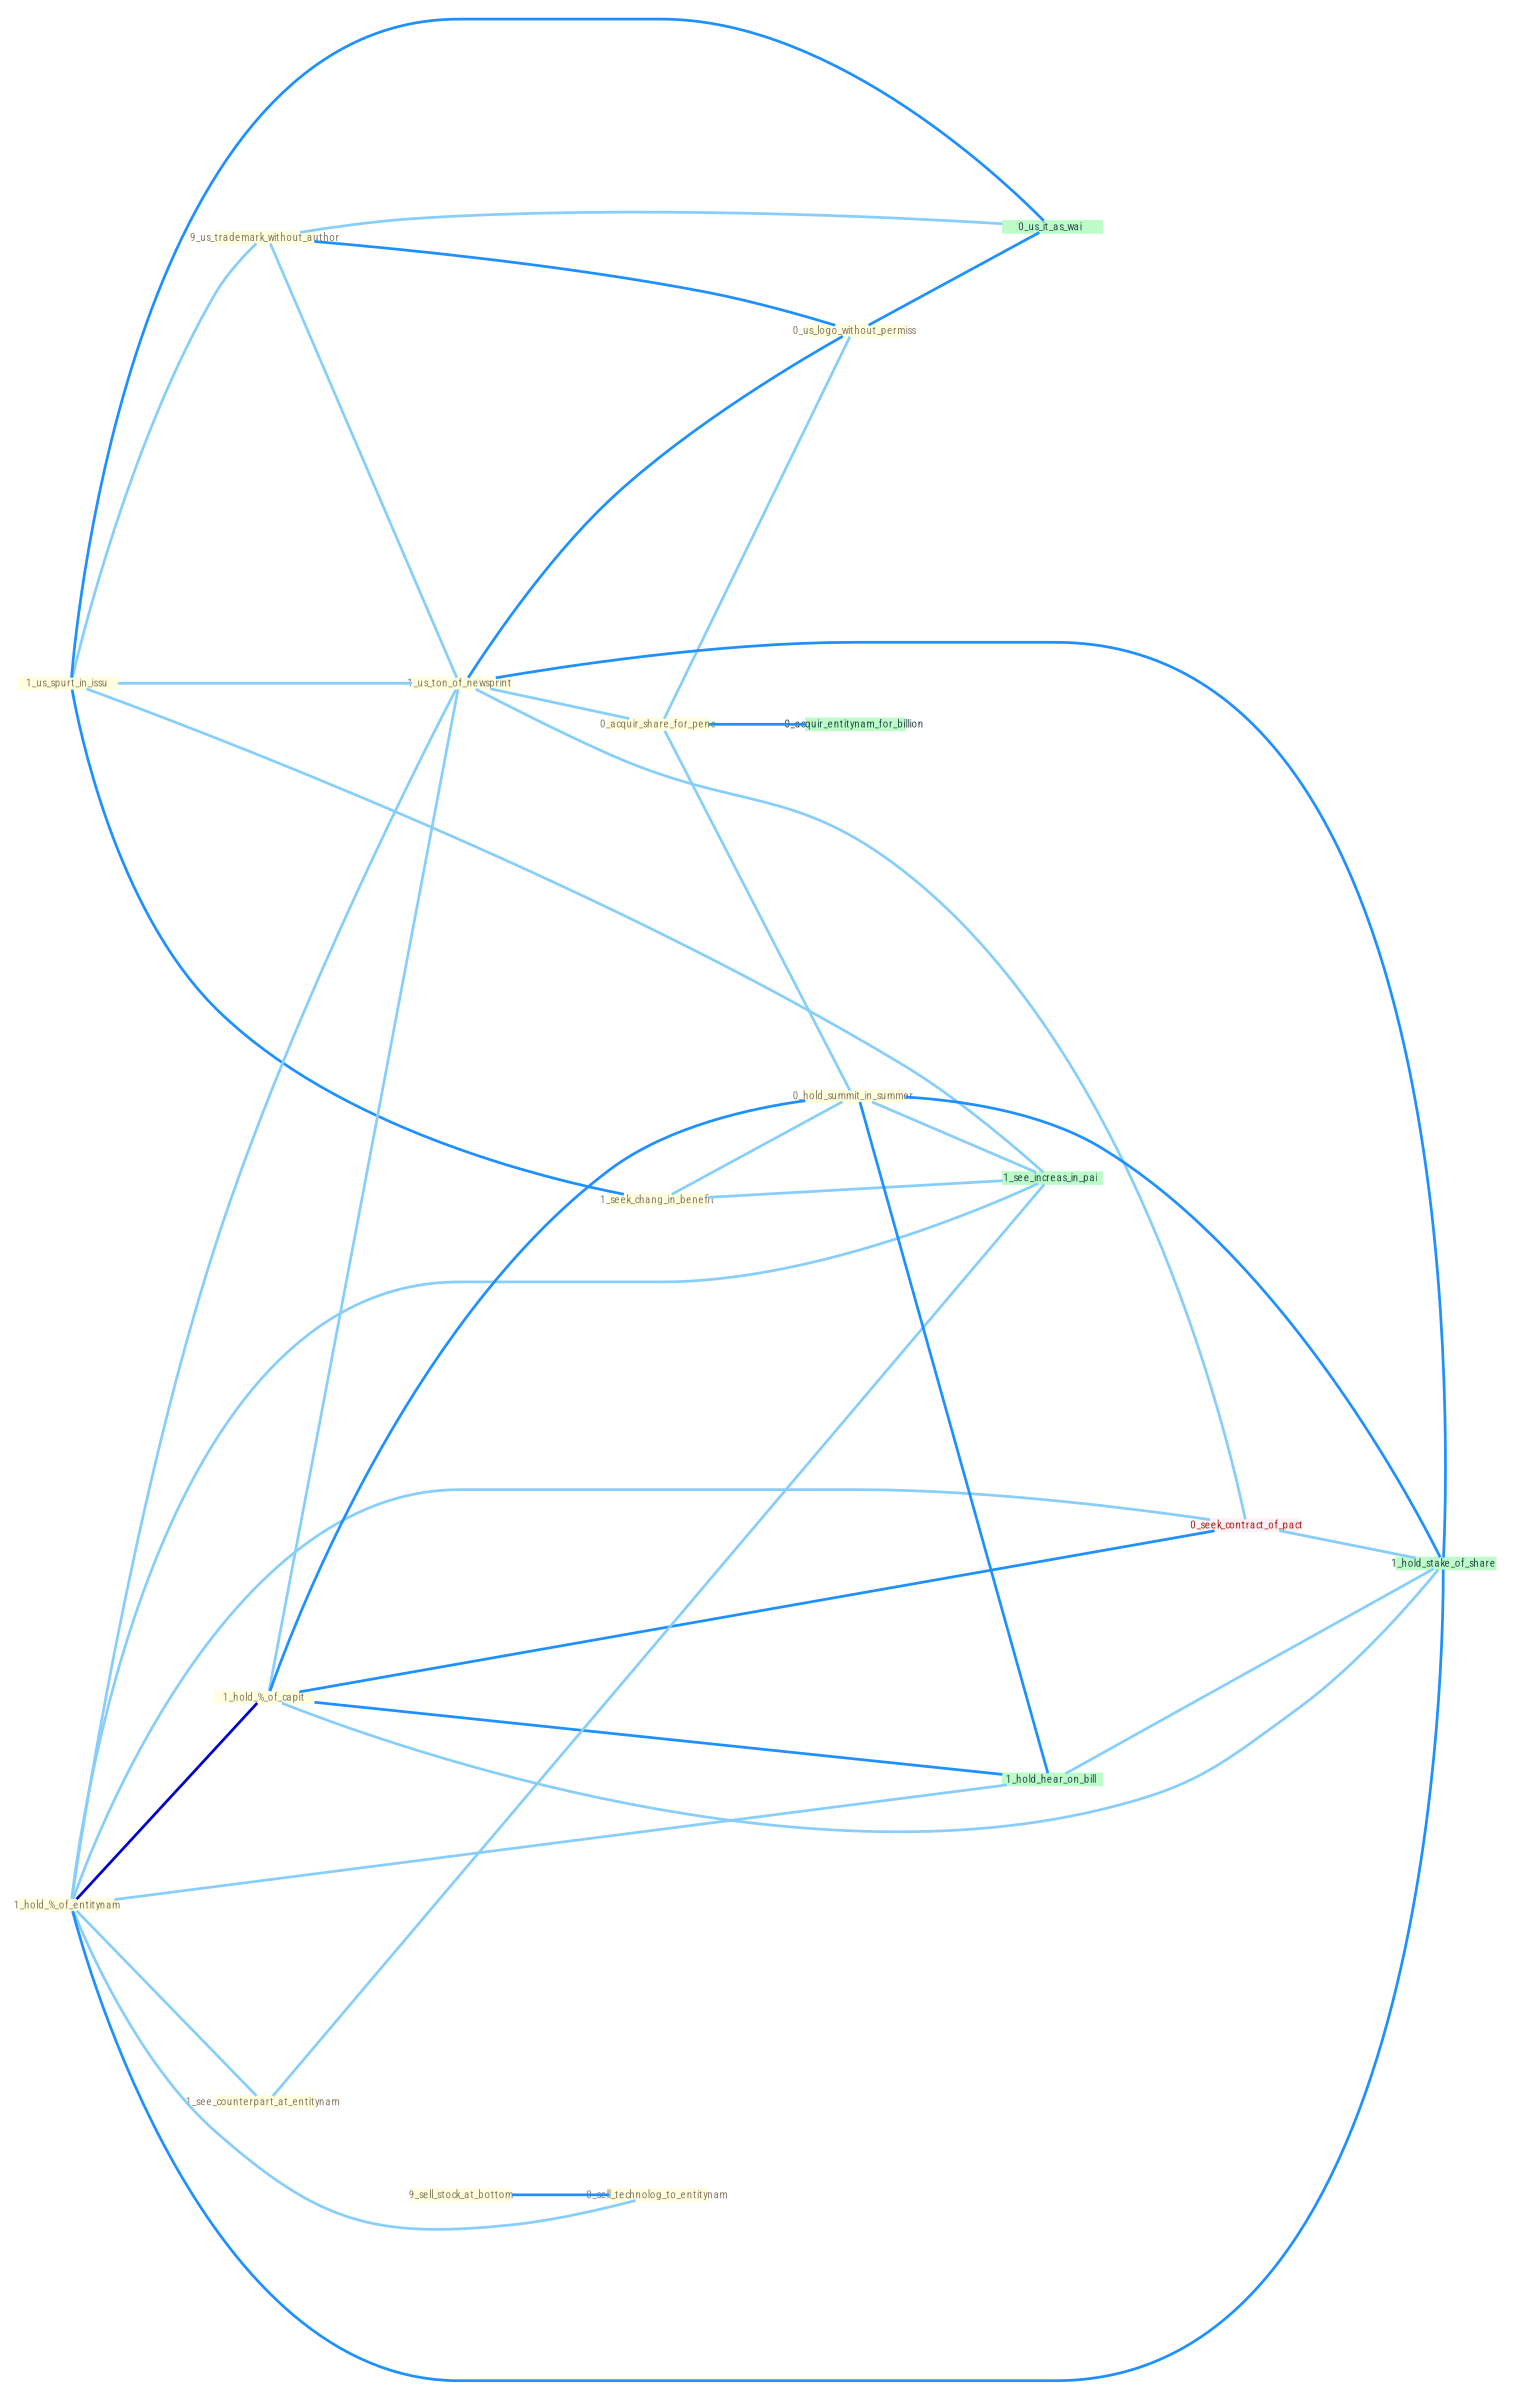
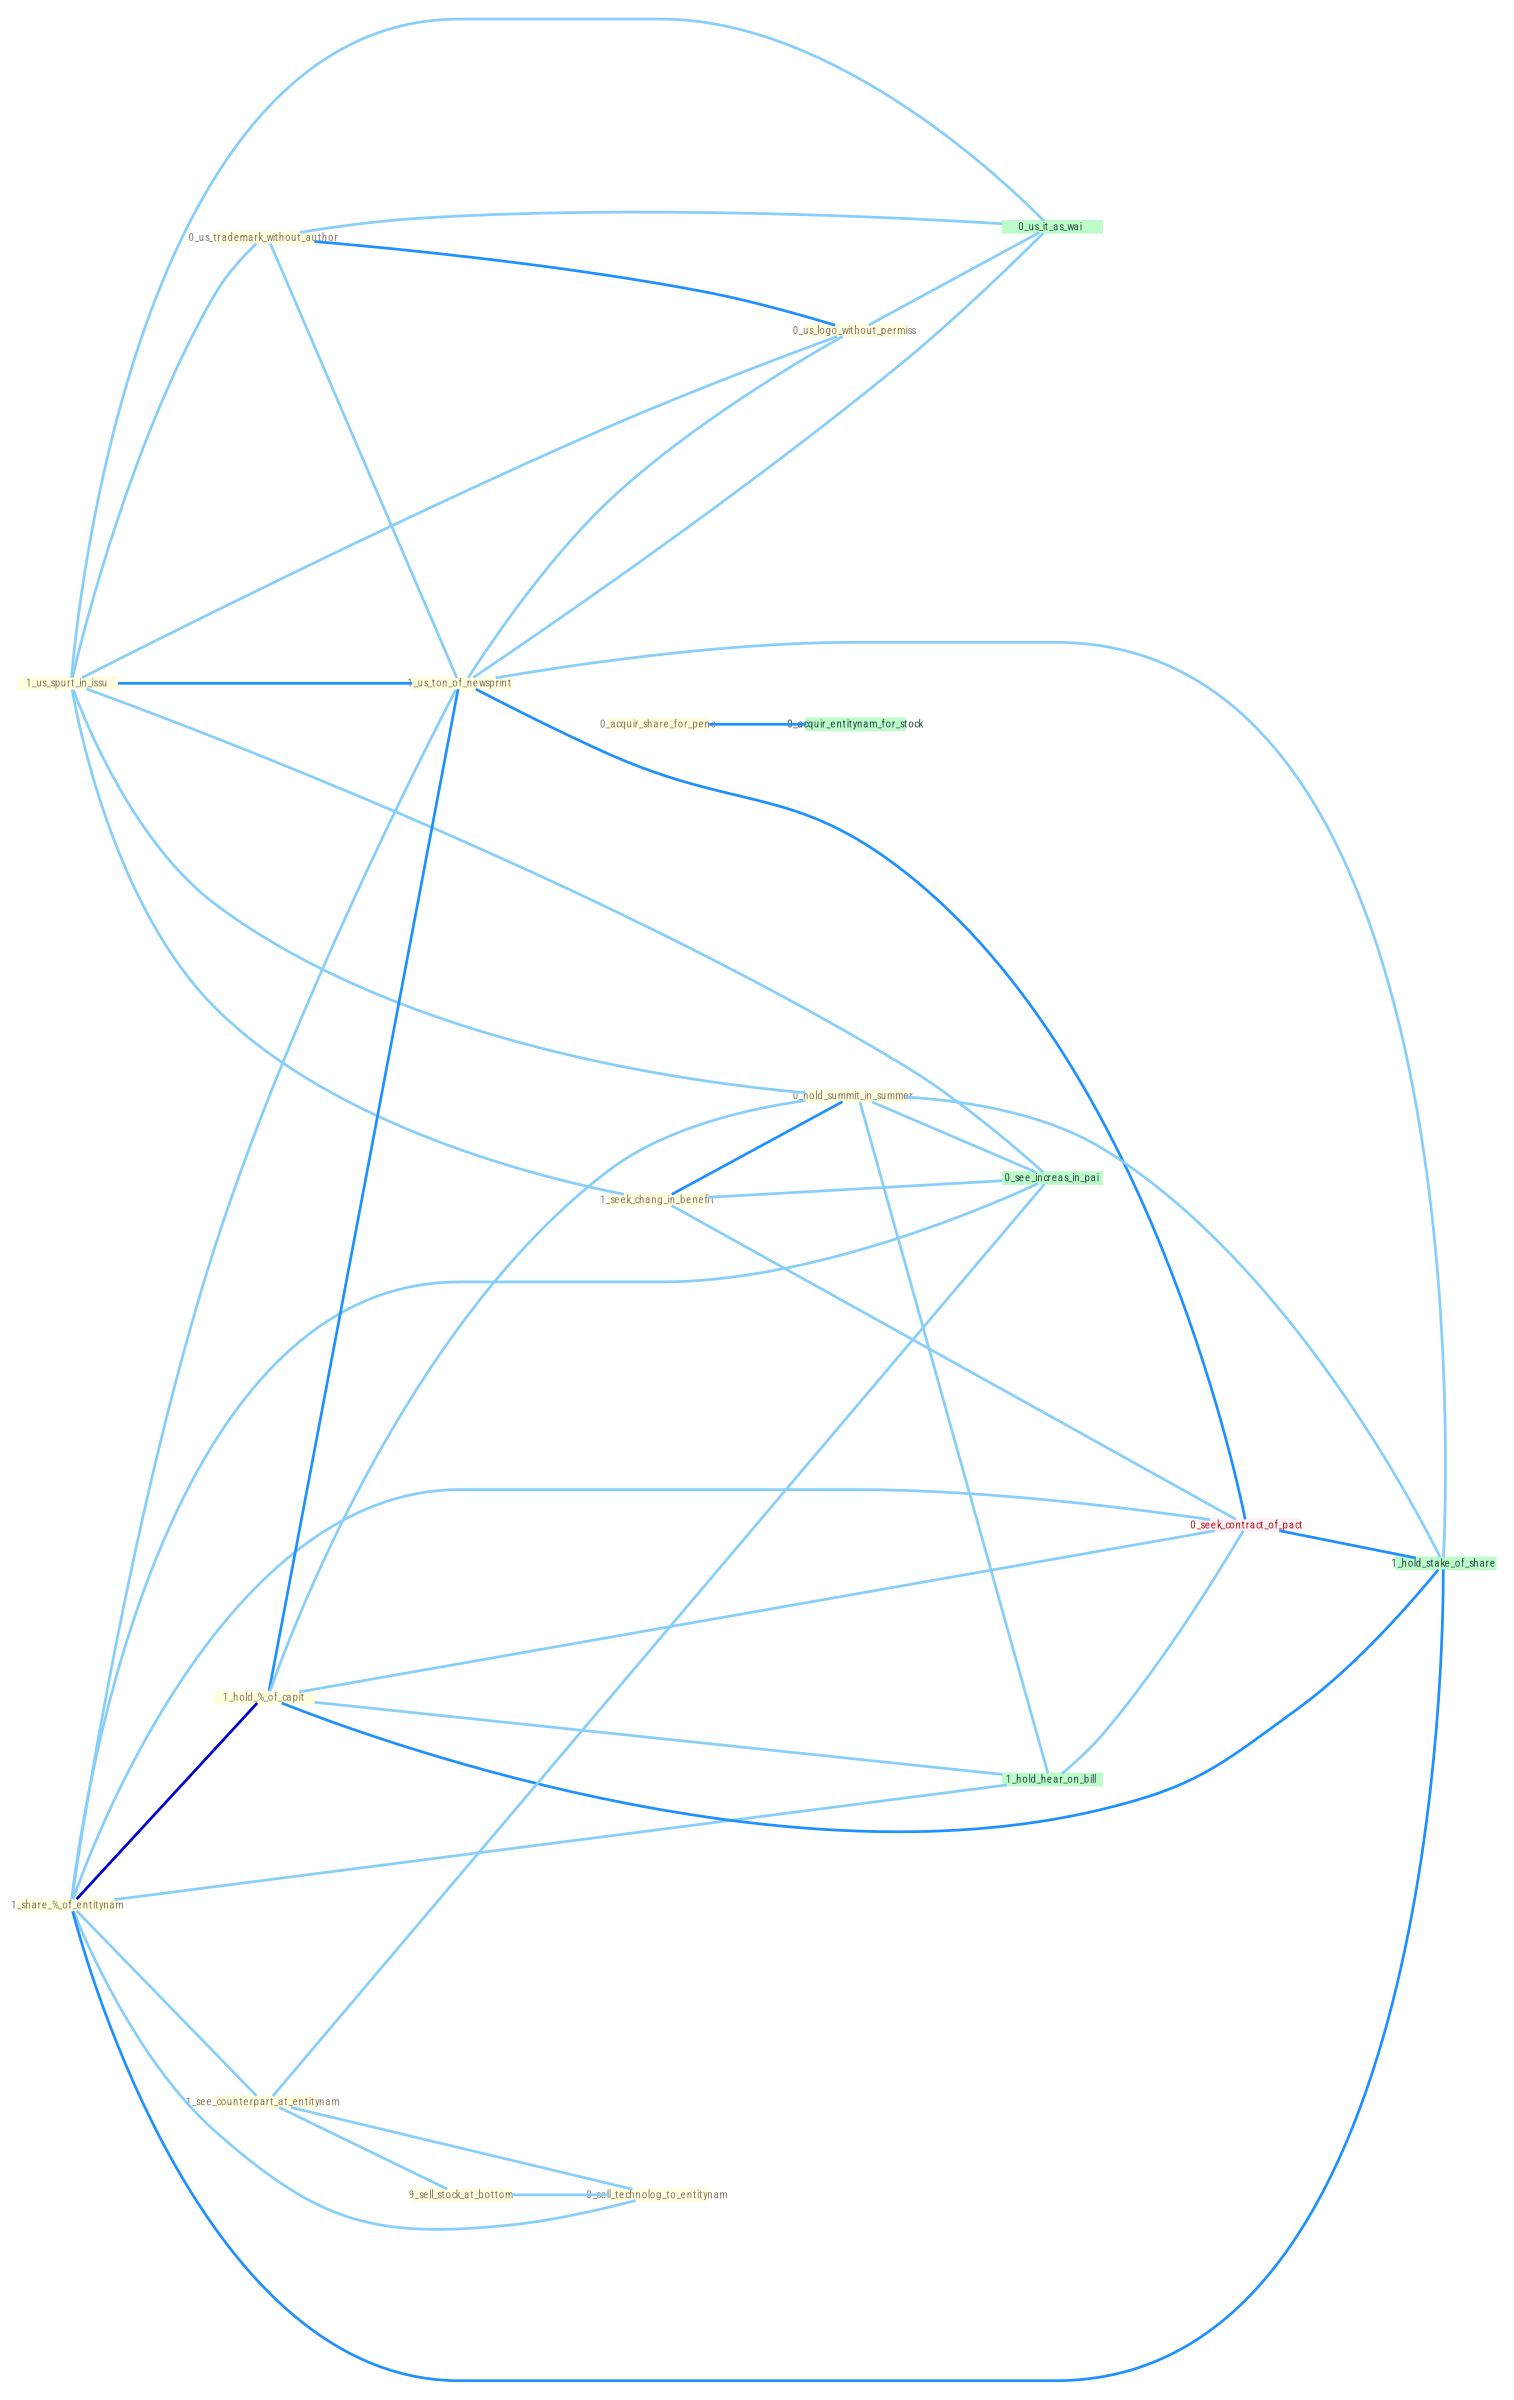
edge "0_us_it_as_wai" -- "1_us_spurt_in_issu": color #1e90ff -> #87cefa
node "9_us_trademark_without_author": label "9_us_trademark_without_author" -> "0_us_trademark_without_author"
edge "0_us_it_as_wai" -- "0_us_logo_without_permiss": color #1e90ff -> #87cefa
edge "0_us_logo_without_permiss" -- "1_us_ton_of_newsprint": color #1e90ff -> #87cefa
edge "0_us_logo_without_permiss" -- "0_acquir_share_for_penc": now "0_us_logo_without_permiss" -- "1_us_spurt_in_issu"
edge "1_us_spurt_in_issu" -- "1_us_ton_of_newsprint": color #87cefa -> #1e90ff
edge "1_us_ton_of_newsprint" -- "0_acquir_share_for_penc": now "1_us_ton_of_newsprint" -- "0_us_it_as_wai"
node "0_acquir_entitynam_for_billion": label "0_acquir_entitynam_for_billion" -> "0_acquir_entitynam_for_stock"
edge "1_us_ton_of_newsprint" -- "1_hold_stake_of_share": color #1e90ff -> #87cefa
edge "0_acquir_share_for_penc" -- "0_hold_summit_in_summer": now "1_us_spurt_in_issu" -- "0_hold_summit_in_summer"
edge "1_us_ton_of_newsprint" -- "0_seek_contract_of_pact": color #87cefa -> #1e90ff
edge "1_us_spurt_in_issu" -- "1_seek_chang_in_benefit": color #1e90ff -> #87cefa
edge "0_hold_summit_in_summer" -- "1_seek_chang_in_benefit": color #87cefa -> #1e90ff
node "1_see_increas_in_pai": label "1_see_increas_in_pai" -> "0_see_increas_in_pai"
edge "1_us_ton_of_newsprint" -- "1_hold_%_of_capit": color #87cefa -> #1e90ff
edge "0_hold_summit_in_summer" -- "1_hold_stake_of_share": color #1e90ff -> #87cefa
edge "0_hold_summit_in_summer" -- "1_hold_%_of_capit": color #1e90ff -> #87cefa
edge "1_seek_chang_in_benefit" -- "0_seek_contract_of_pact": added
edge "0_hold_summit_in_summer" -- "1_hold_hear_on_bill": color #1e90ff -> #87cefa
edge "0_seek_contract_of_pact" -- "1_hold_stake_of_share": color #87cefa -> #1e90ff
edge "0_seek_contract_of_pact" -- "1_hold_%_of_capit": color #1e90ff -> #87cefa
edge "1_hold_stake_of_share" -- "1_hold_hear_on_bill": now "0_seek_contract_of_pact" -- "1_hold_hear_on_bill"
edge "1_hold_%_of_capit" -- "1_hold_hear_on_bill": color #1e90ff -> #87cefa
edge "1_hold_stake_of_share" -- "1_hold_%_of_capit": color #87cefa -> #1e90ff
node "1_hold_%_of_entitynam": label "1_hold_%_of_entitynam" -> "1_share_%_of_entitynam"
edge "1_see_counterpart_at_entitynam" -- "9_sell_stock_at_bottom": added
edge "1_see_counterpart_at_entitynam" -- "0_sell_technolog_to_entitynam": added
edge "9_sell_stock_at_bottom" -- "0_sell_technolog_to_entitynam": color #1e90ff -> #87cefa
